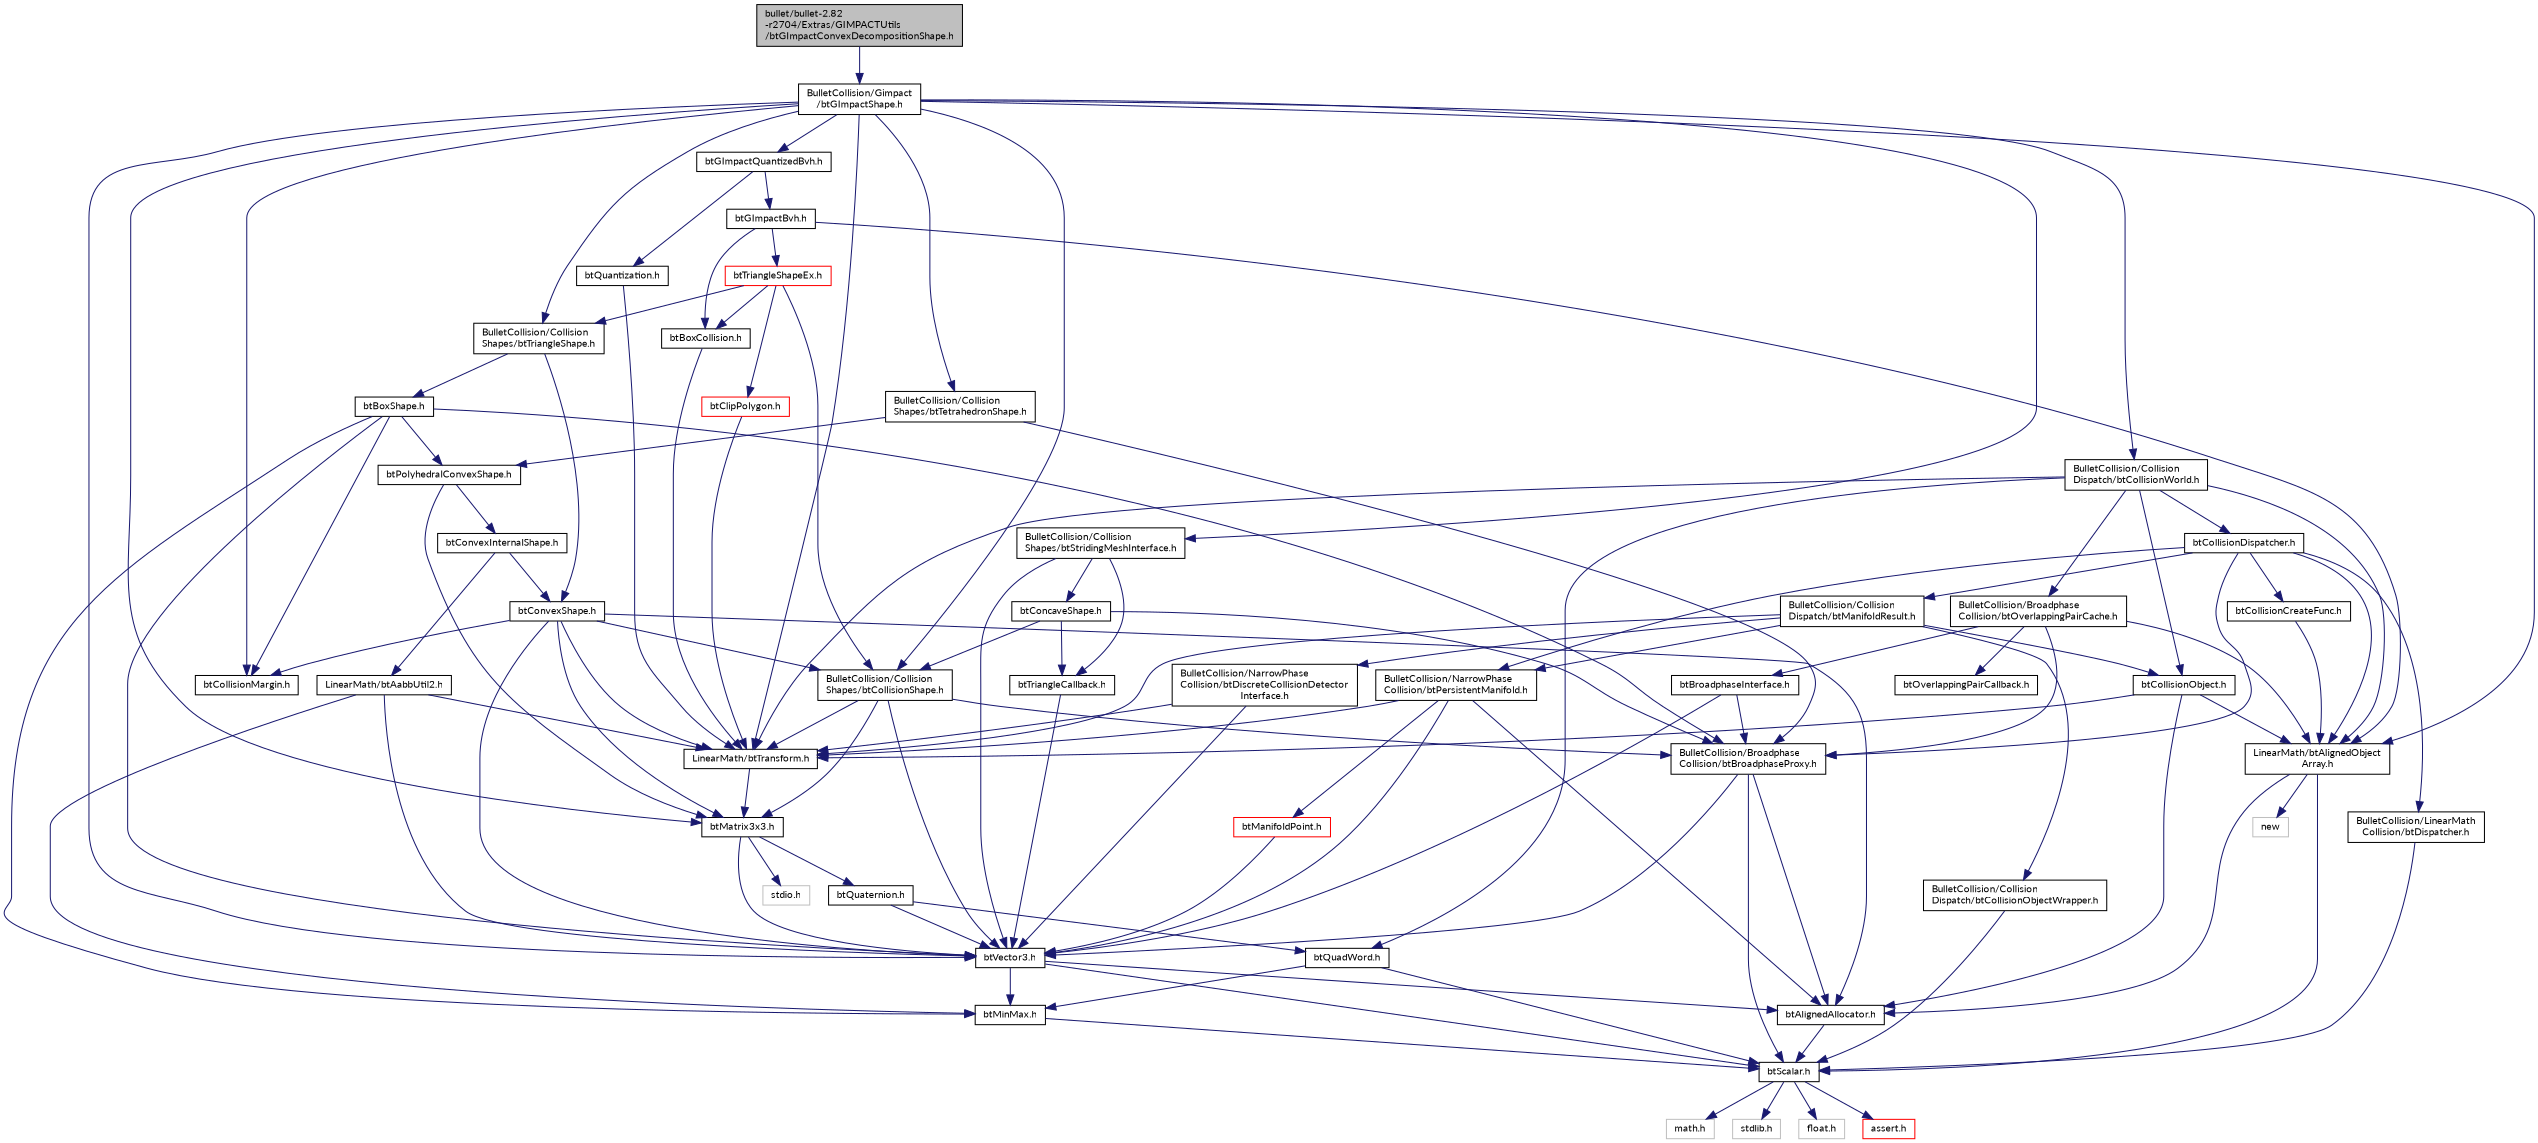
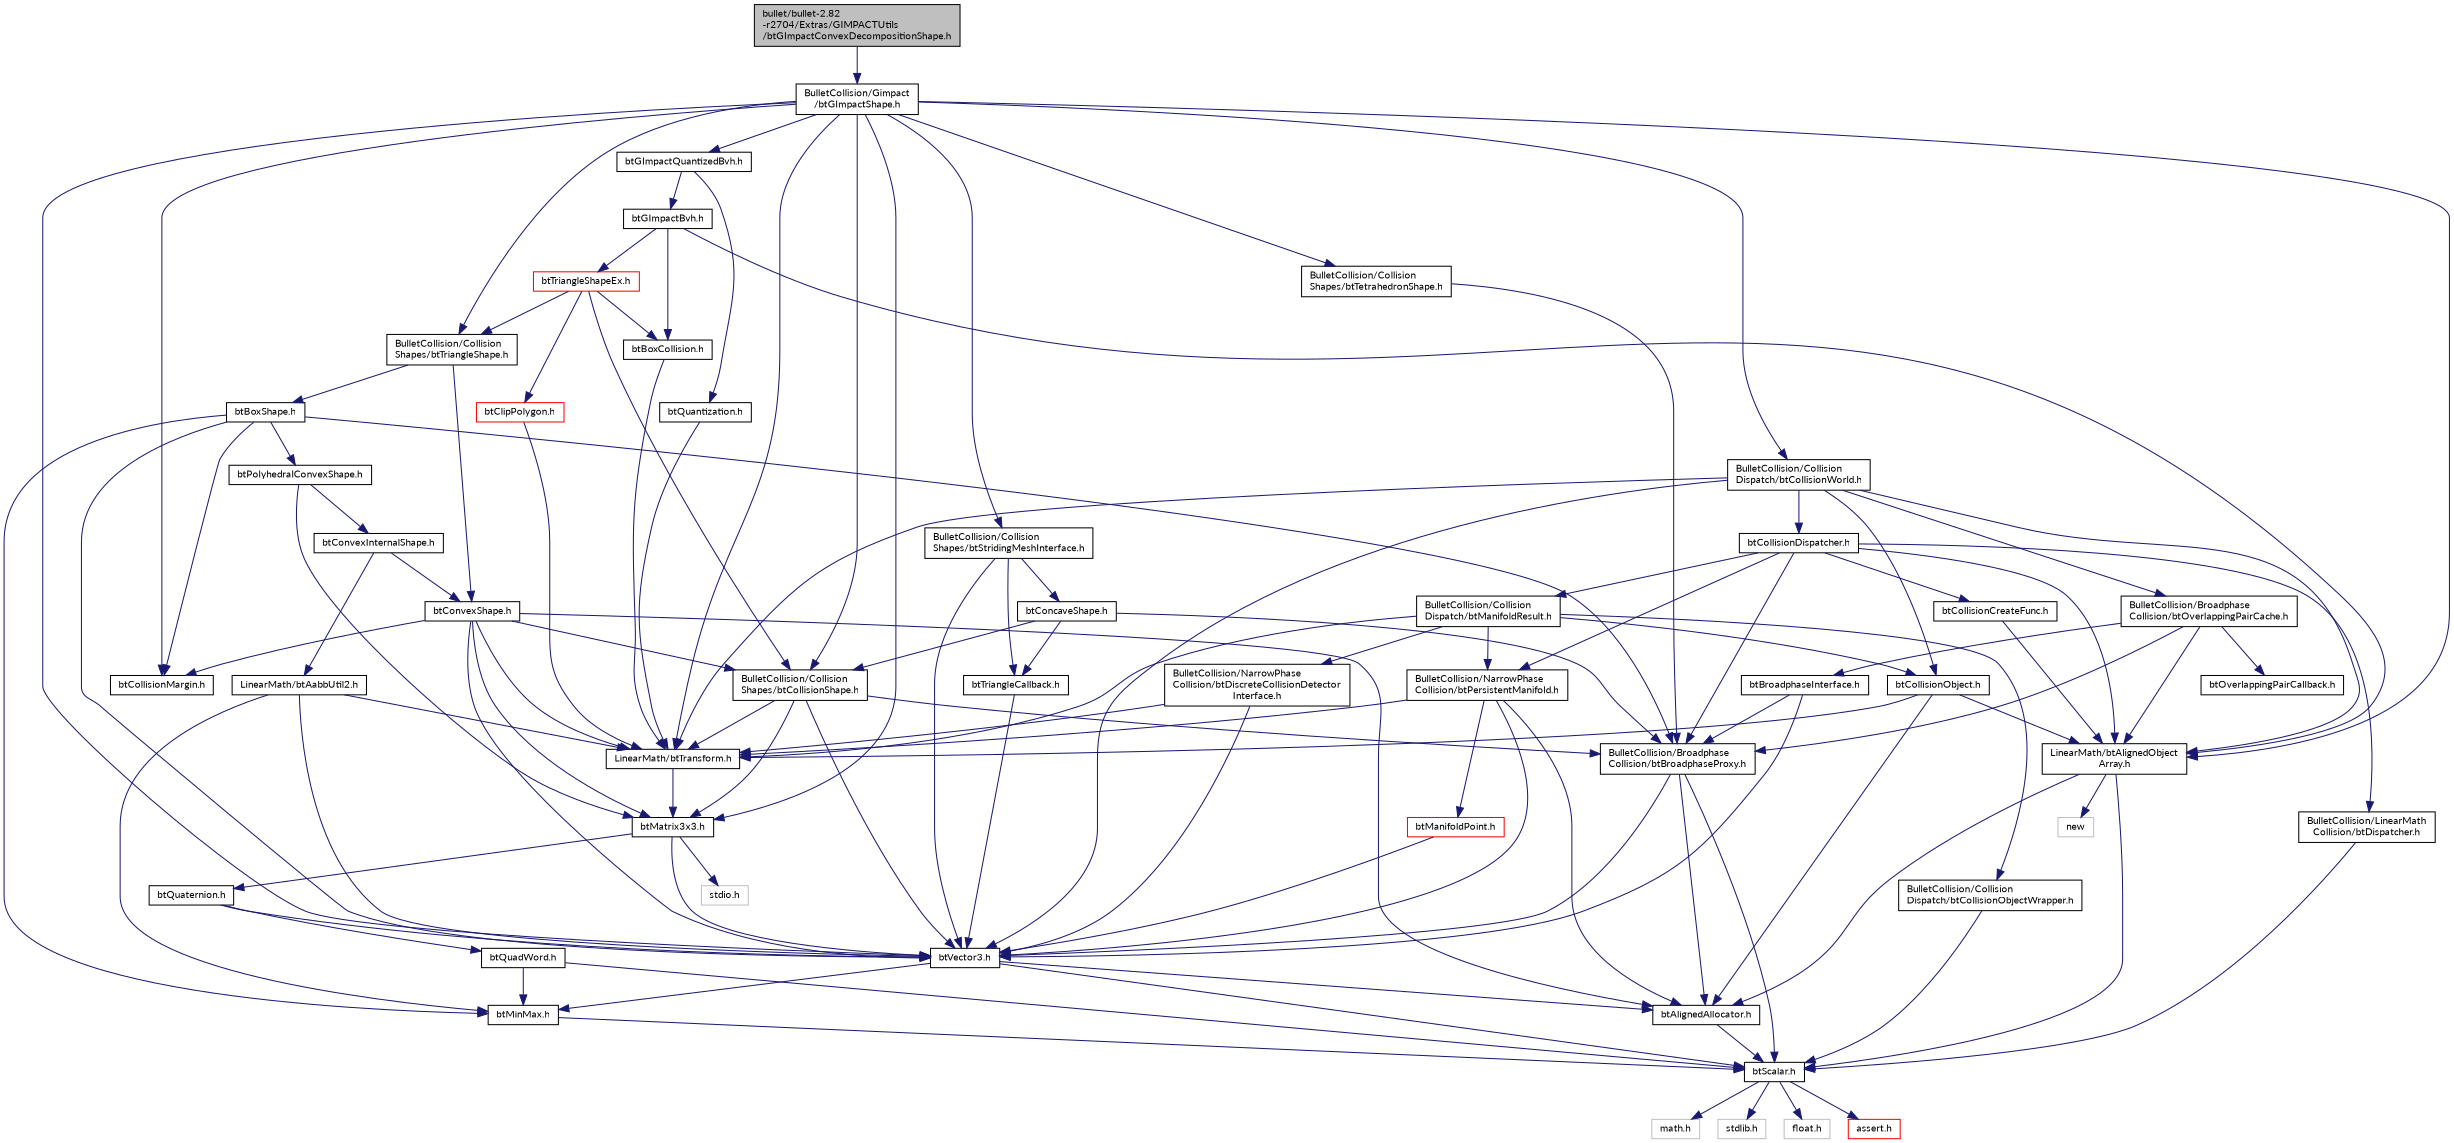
edge "BulletCollision/Collision Shapes/btTetrahedronShape.h" -> "btPolyhedralConvexShape.h": removed
edge "BulletCollision/Collision Dispatch/btCollisionWorld.h" -> "btQuadWord.h": now "BulletCollision/Collision Dispatch/btCollisionWorld.h" -> "btVector3.h"
